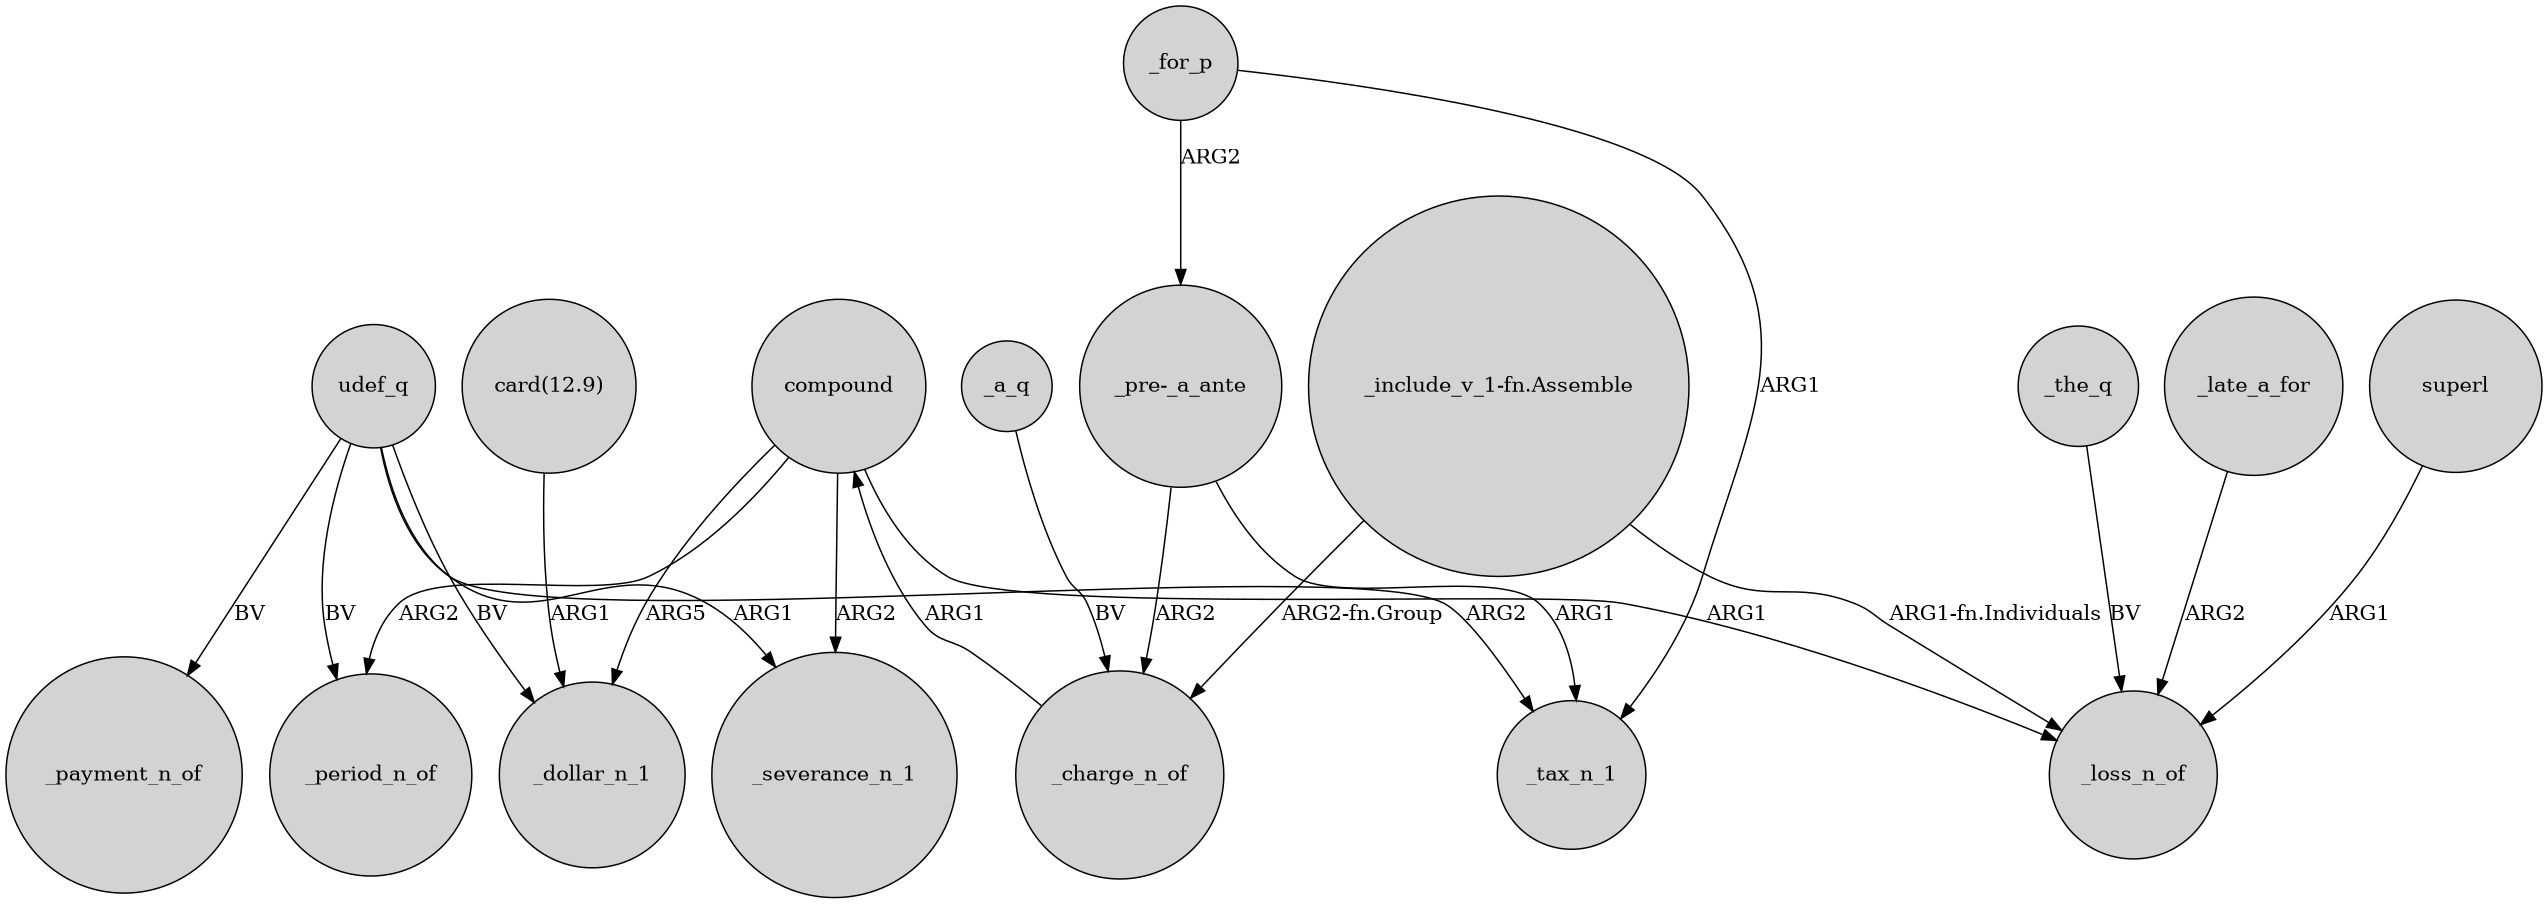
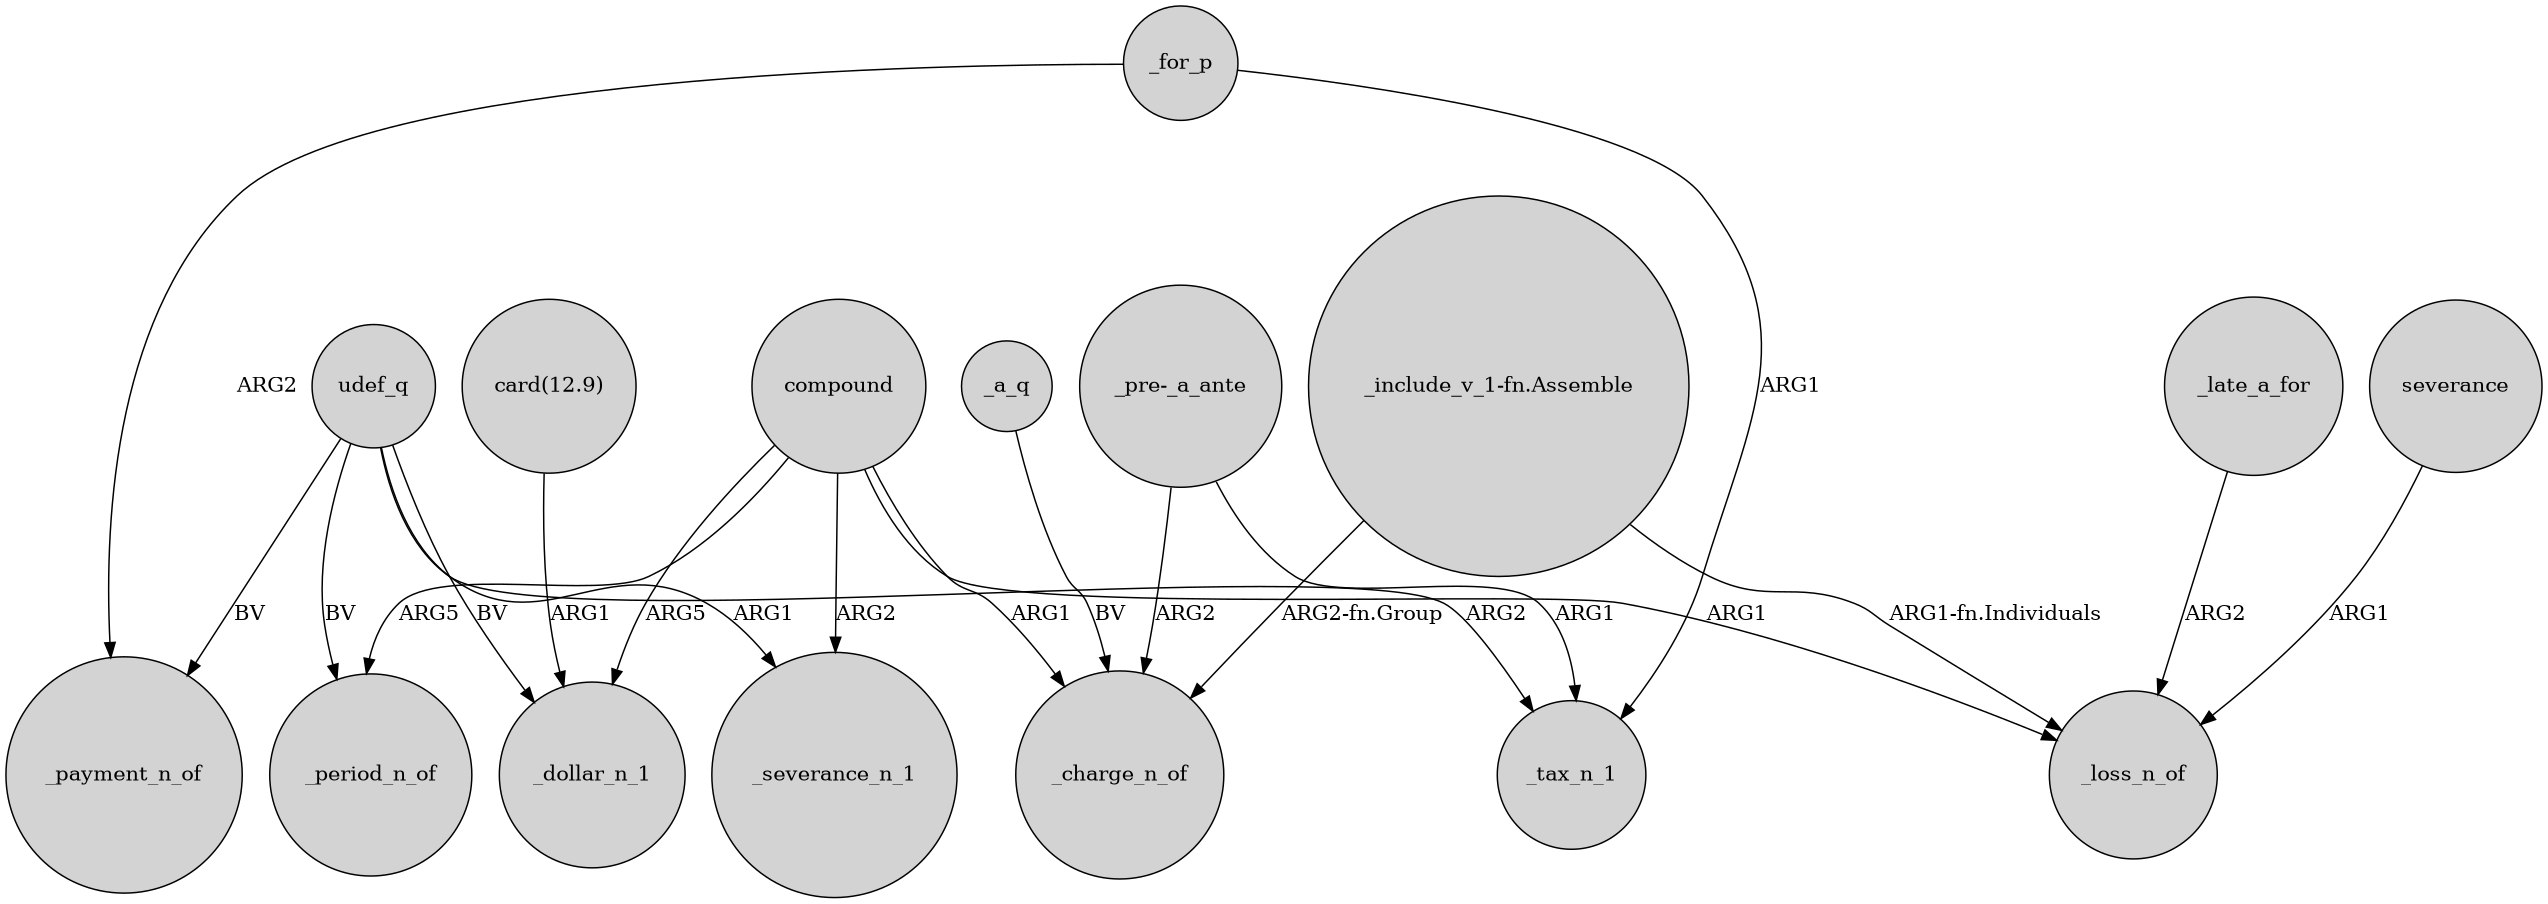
edge "_for_p" -> "_pre-_a_ante": now "_for_p" -> "_payment_n_of"
node "_the_q": removed
node "superl": label "superl" -> "severance"
edge "compound" -> "_period_n_of": label "ARG2" -> "ARG5"
edge "_charge_n_of" -> "compound": reversed
